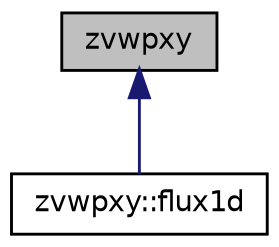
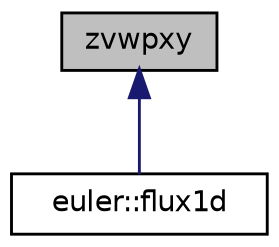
node "zvwpxy::flux1d": label "zvwpxy::flux1d" -> "euler::flux1d"
